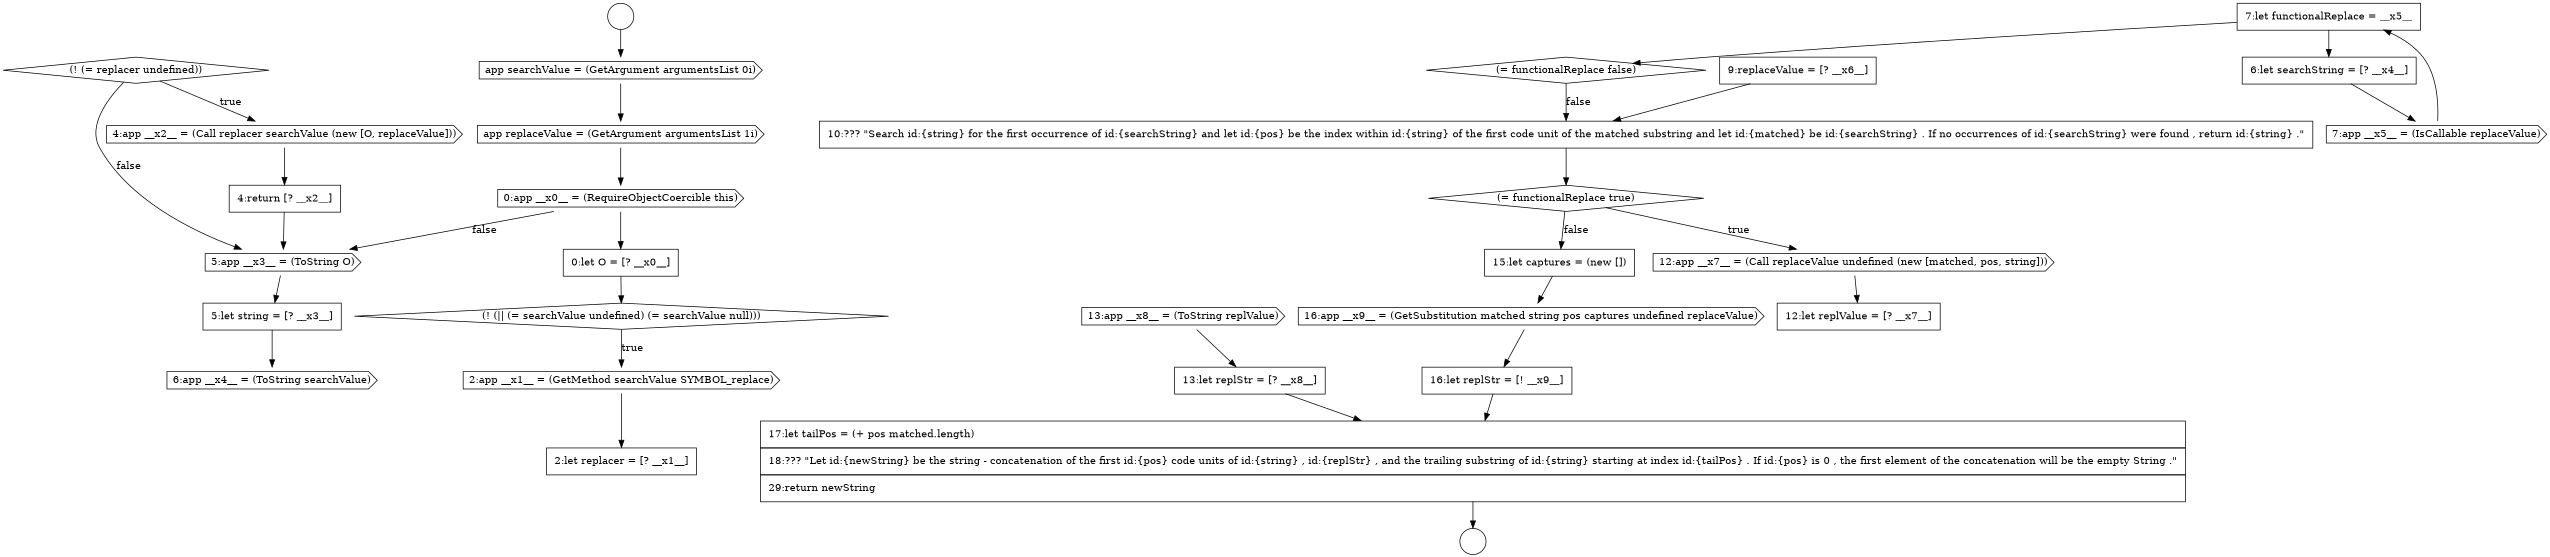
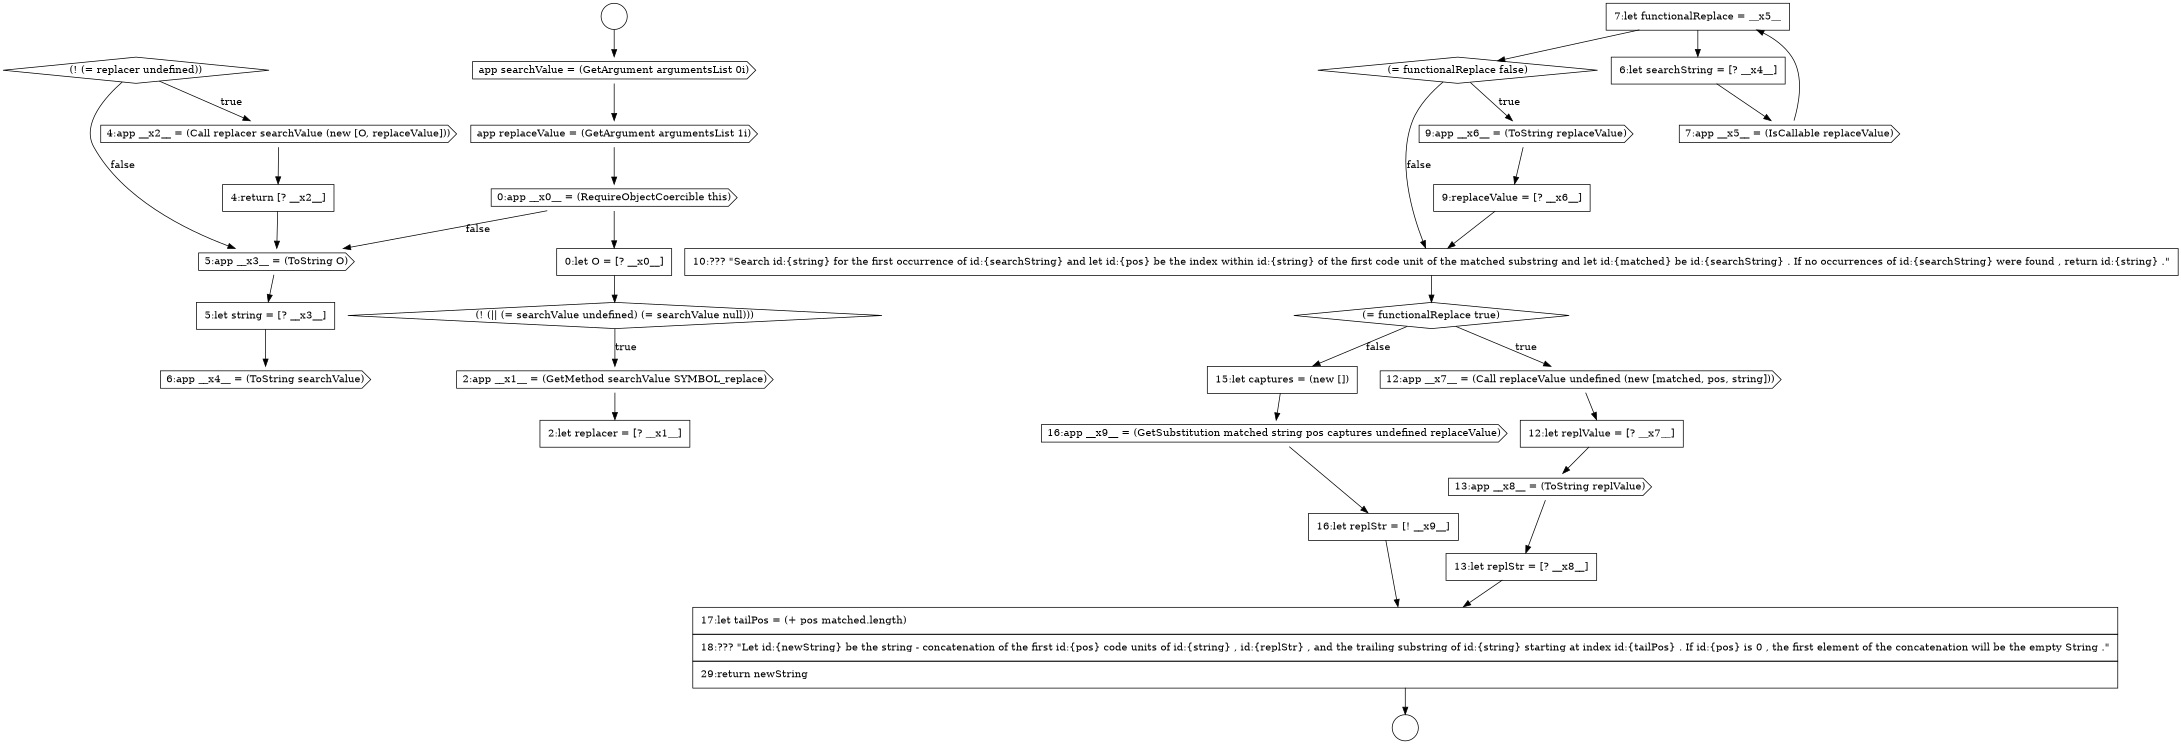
node "9:app __x6__ = (ToString replaceValue)": added
edge "12:let replValue = [? __x7__]" -> "13:app __x8__ = (ToString replValue)": added
